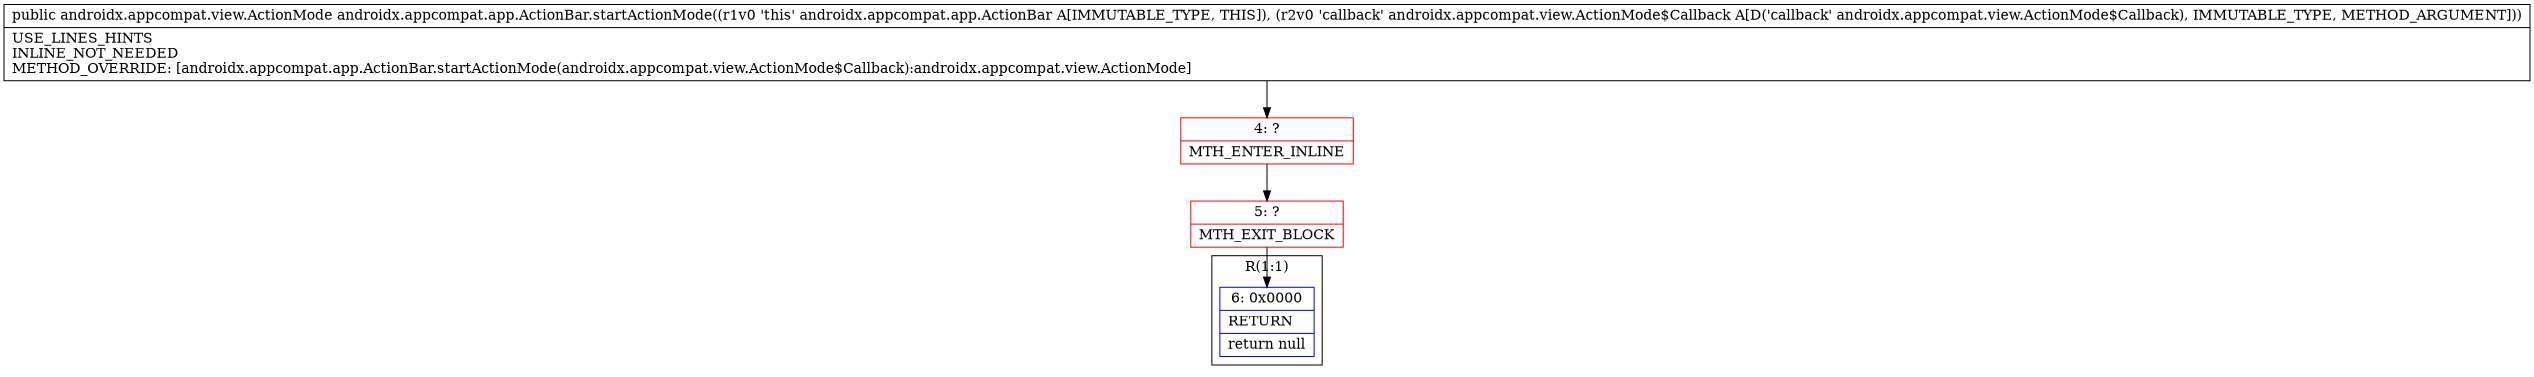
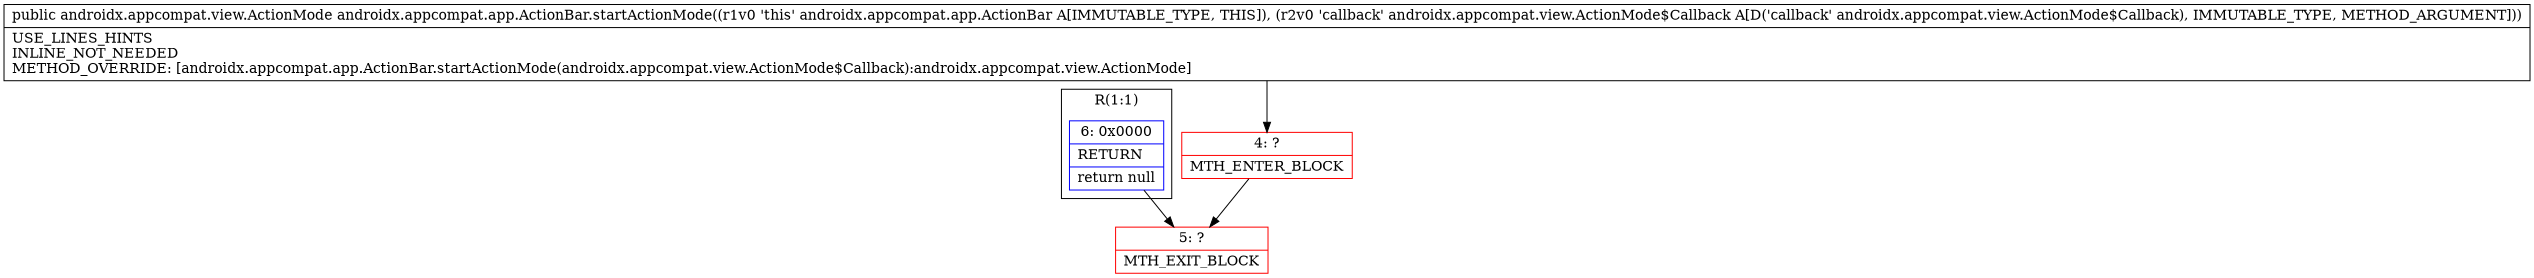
node "4: ?": text "MTH_ENTER_INLINE" -> "MTH_ENTER_BLOCK"
edge "5: ?" -> "6: 0x0000": reversed
